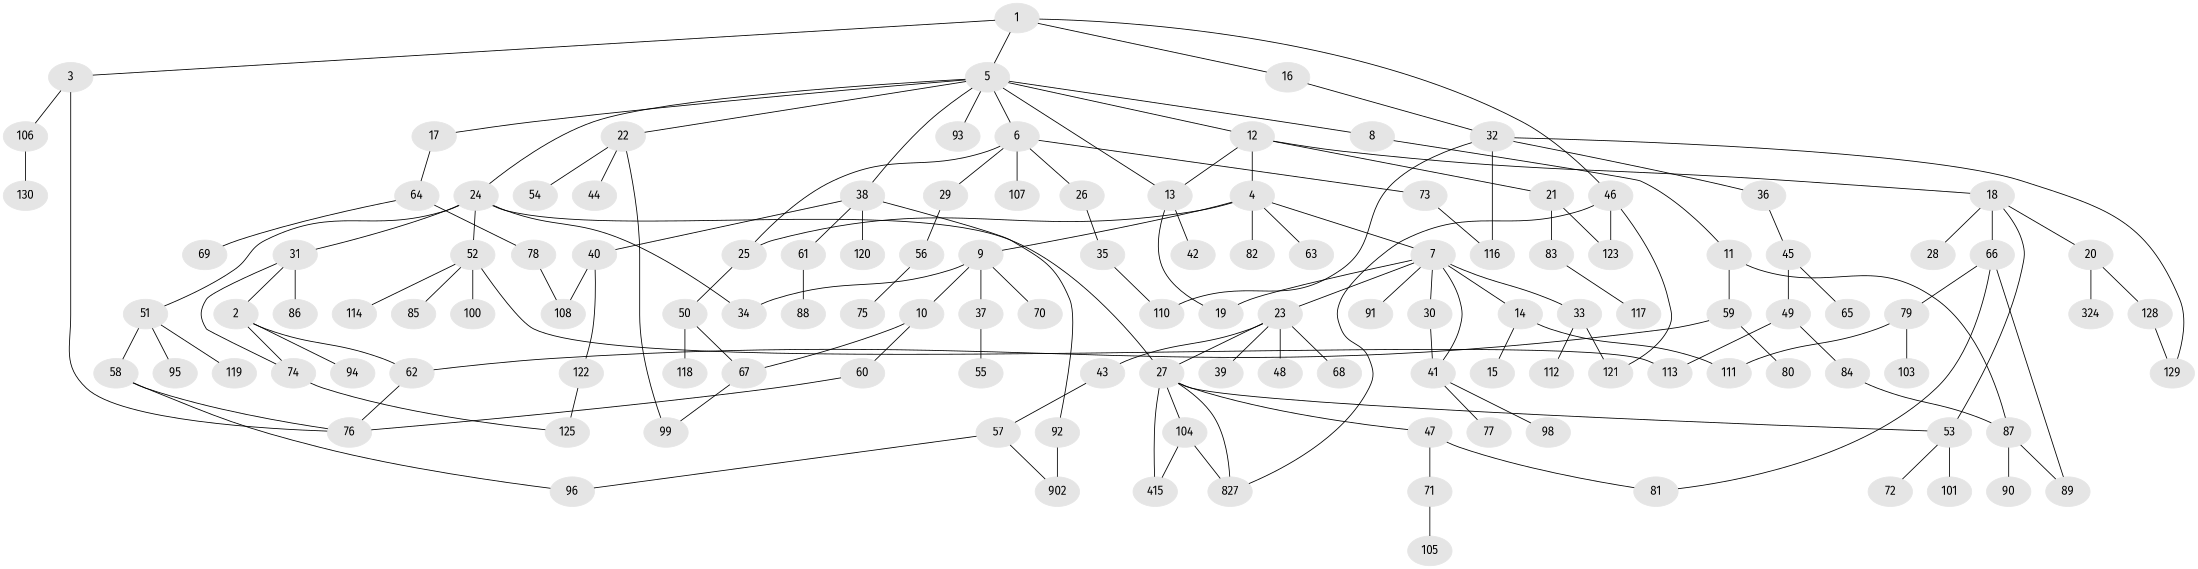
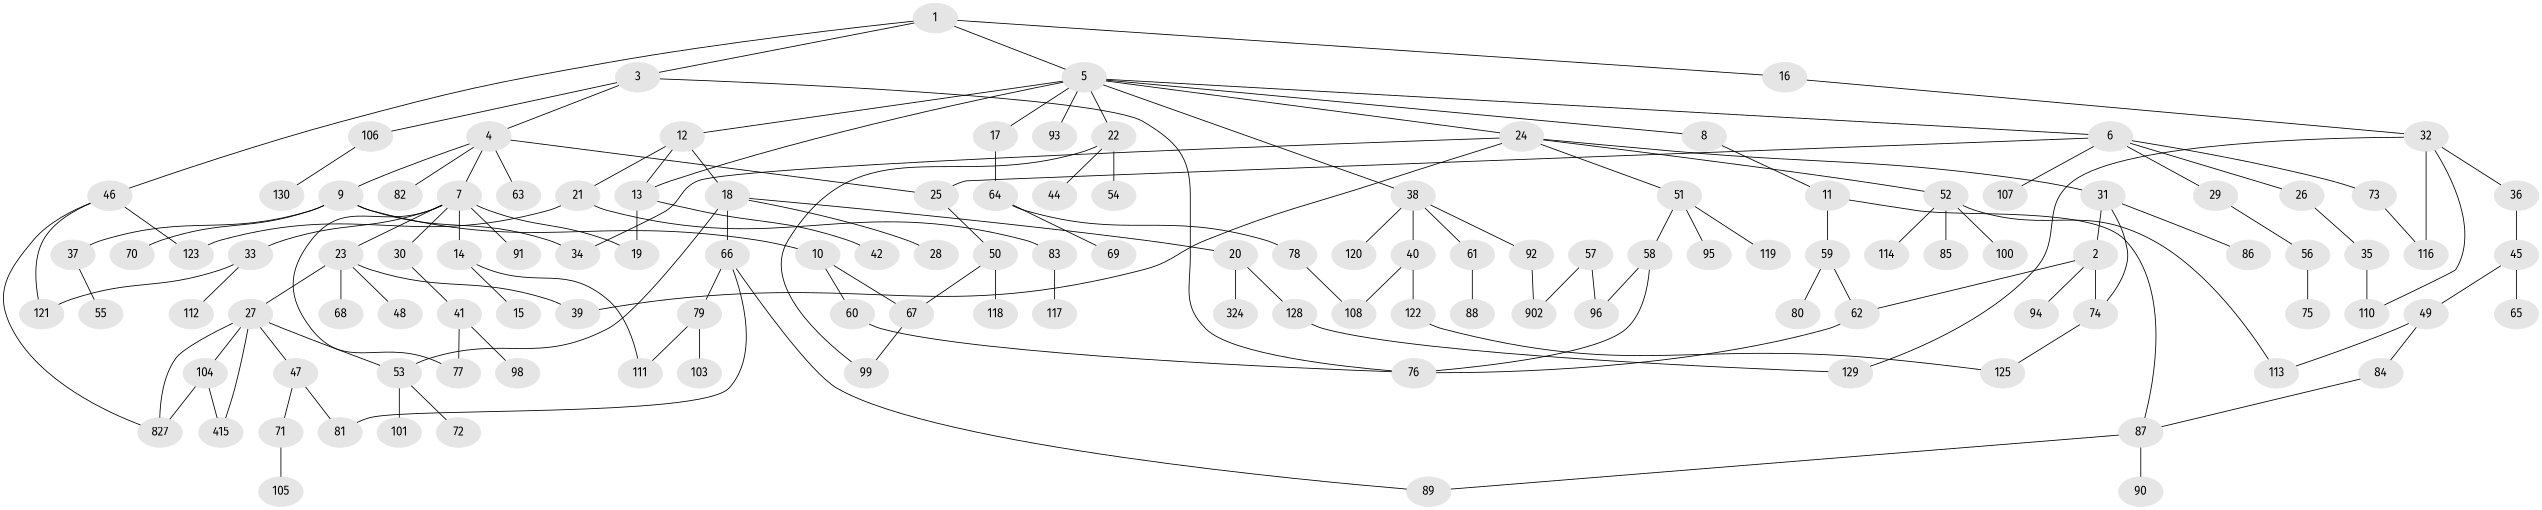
edge "12" -- "4": now "3" -- "4"
edge "24" -- "27": now "24" -- "39"
edge "7" -- "41": now "7" -- "77"
node "43": removed
